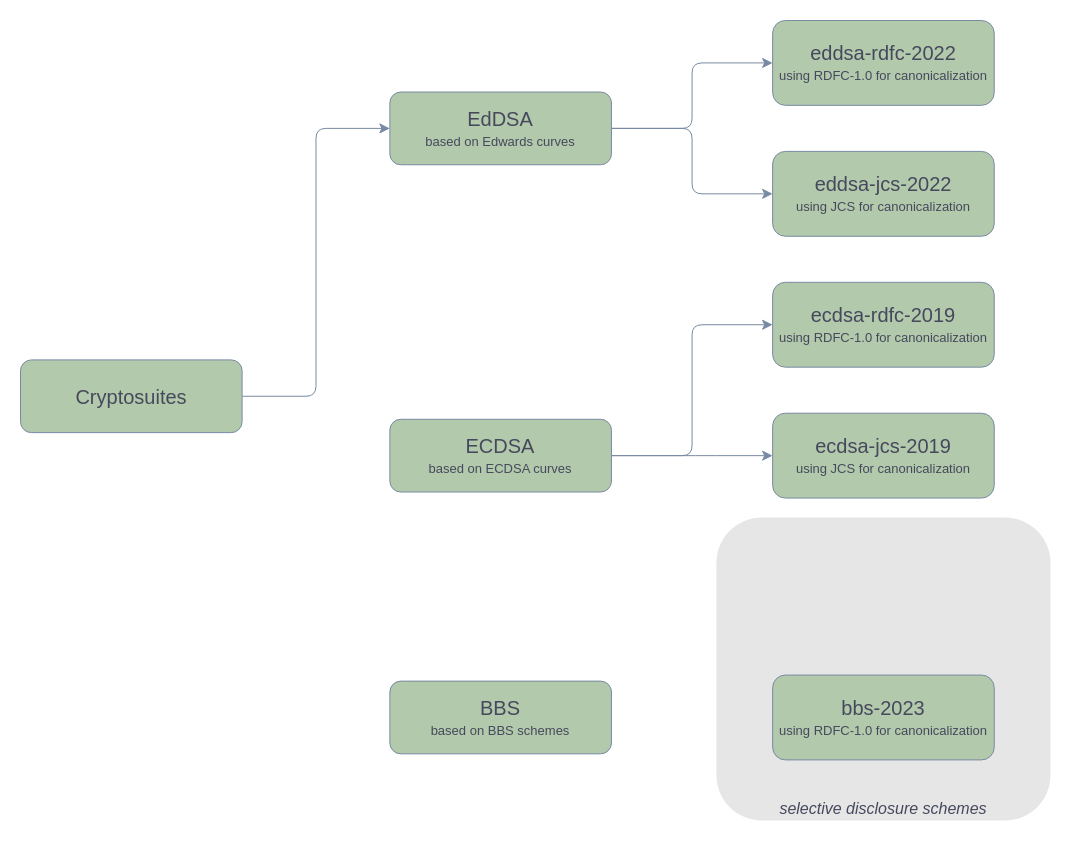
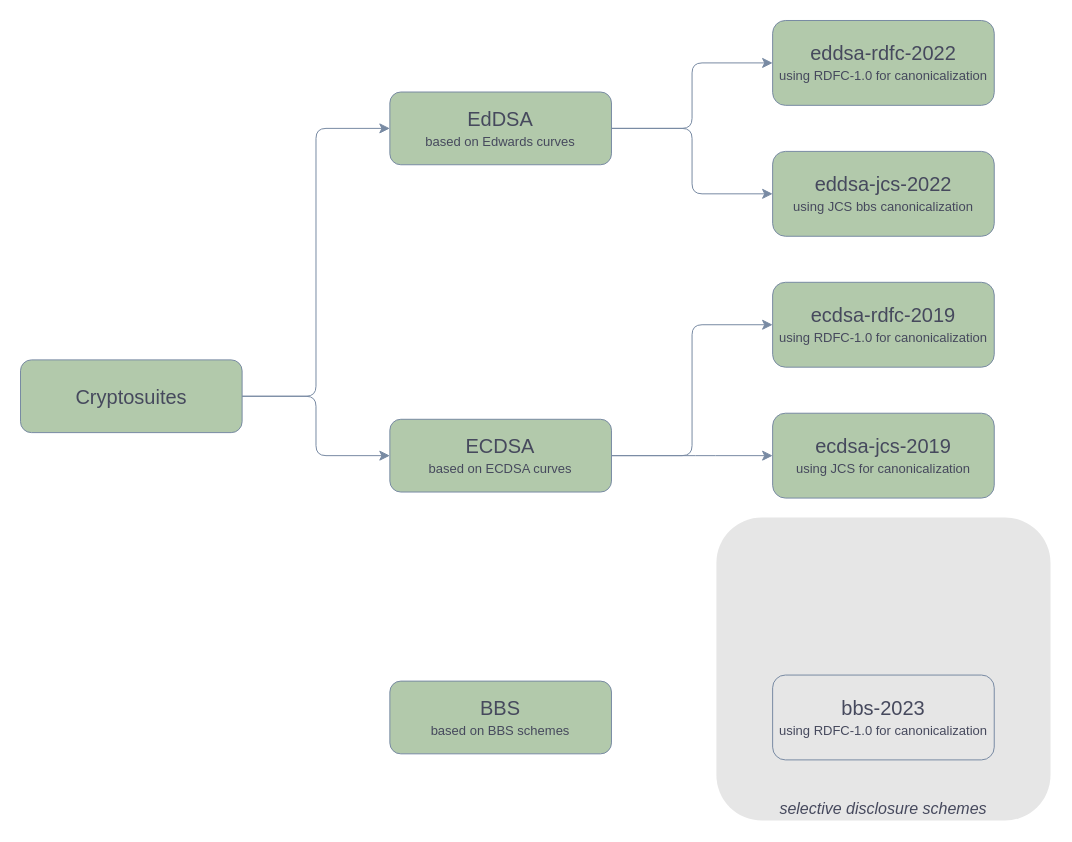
node "eddsa-jcs-2022 using JCS for canonicalization": label "eddsa-jcs-2022 using JCS for canonicalization" -> "eddsa-jcs-2022 using JCS bbs canonicalization"
edge "Cryptosuites" -> "ECDSA based on ECDSA curves": added
node "bbs-2023 using RDFC-1.0 for canonicalization": fillcolor #b2c9ab -> #e6e6e6
